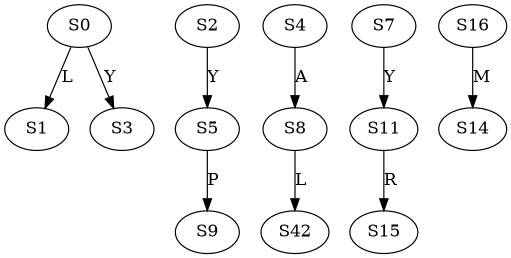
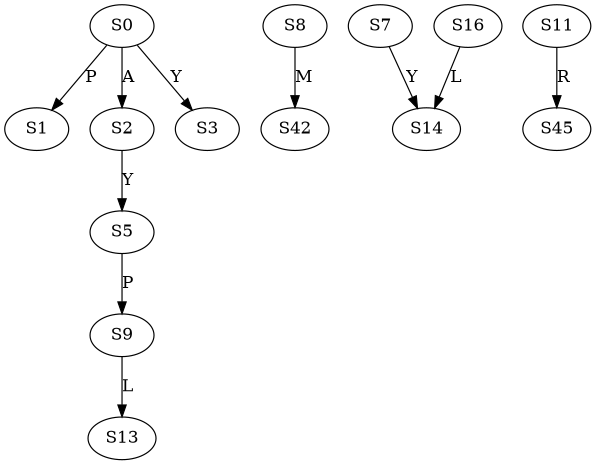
node "S4": removed
edge "S0" -> "S2": added, label "A"
edge "S7" -> "S11": now "S7" -> "S14"
edge "S0" -> "S1": label "L" -> "P"
edge "S16" -> "S14": label "M" -> "L"
edge "S8" -> "S42": label "L" -> "M"
node "S15": label "S15" -> "S45"
node "S13": added
